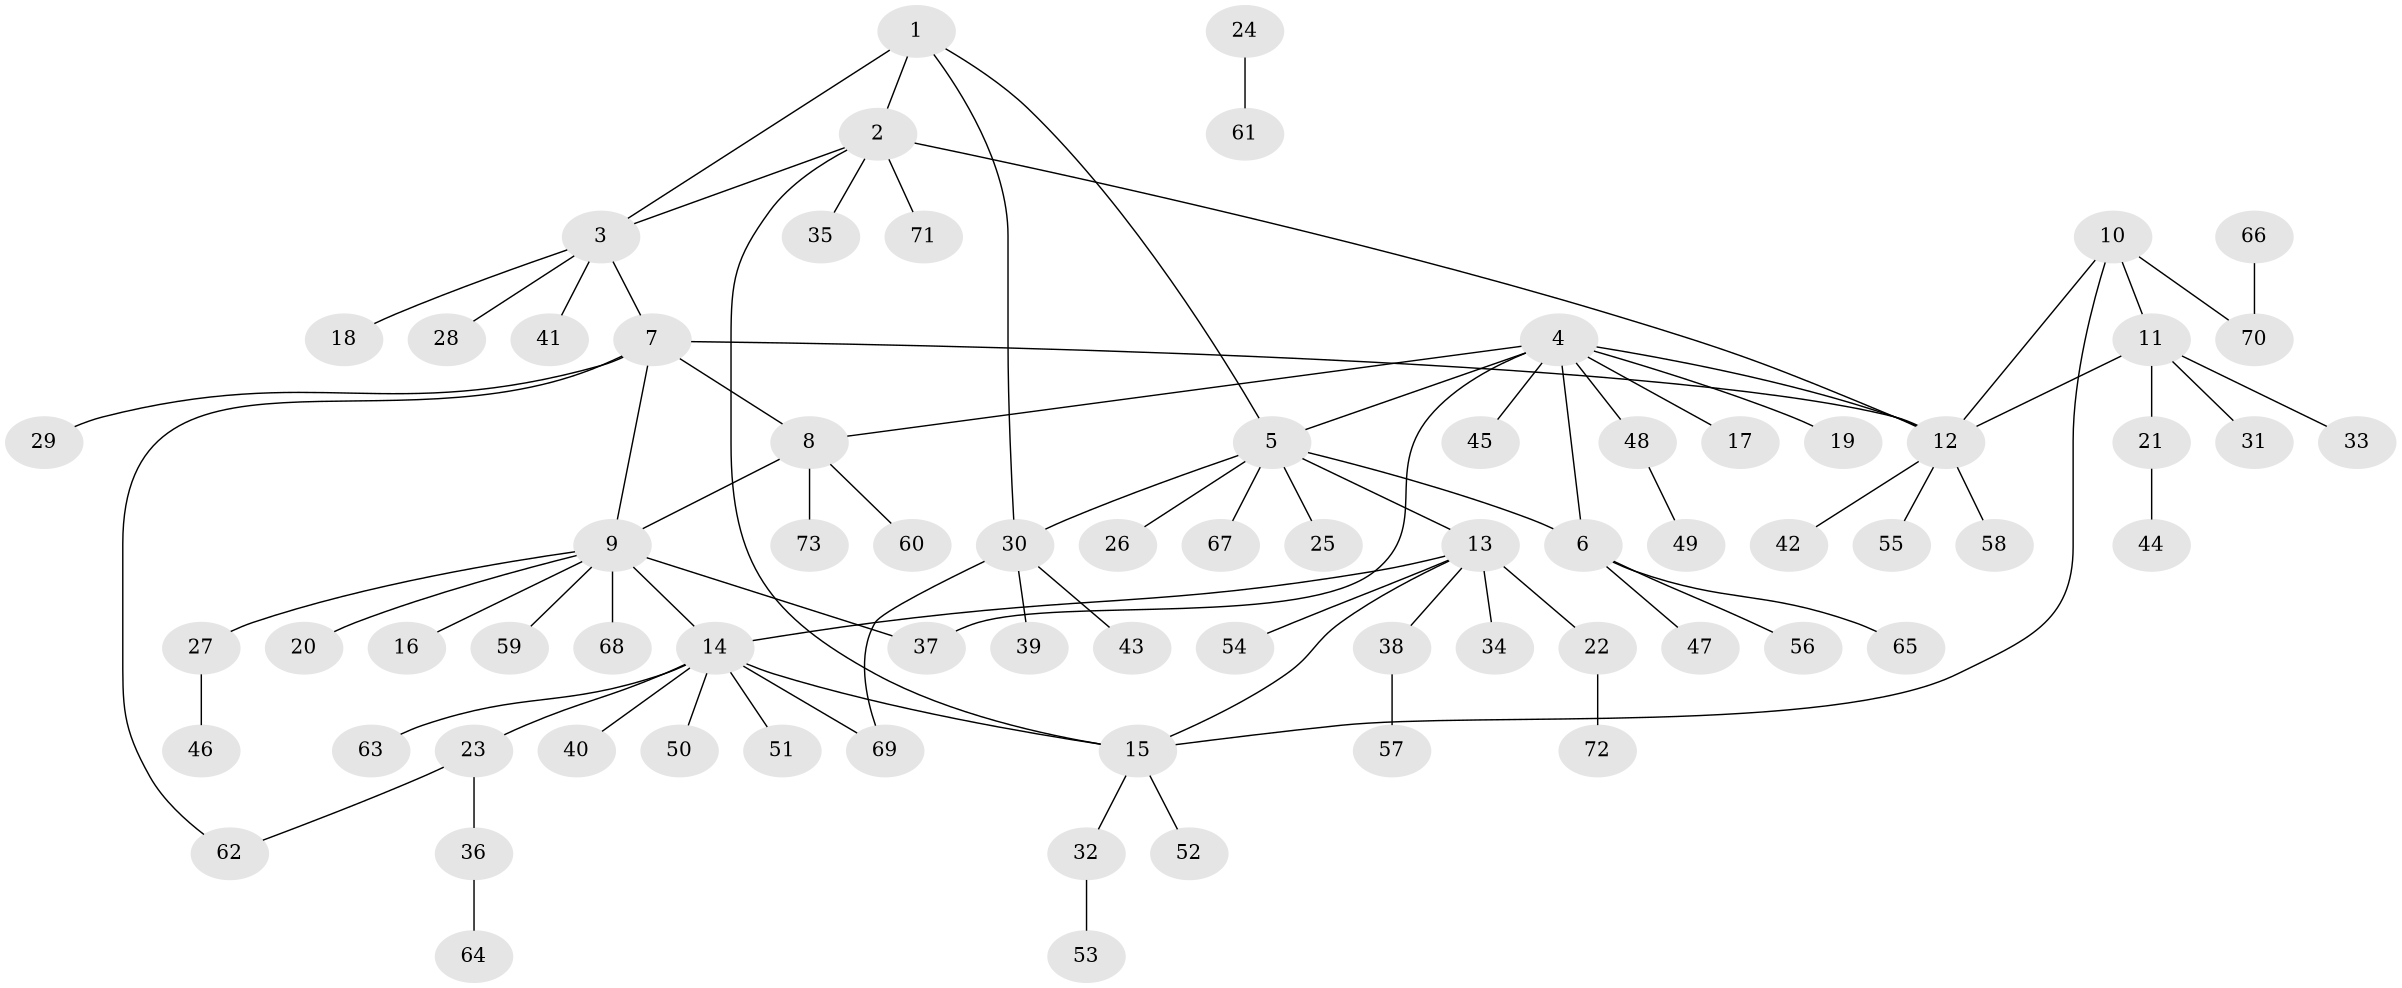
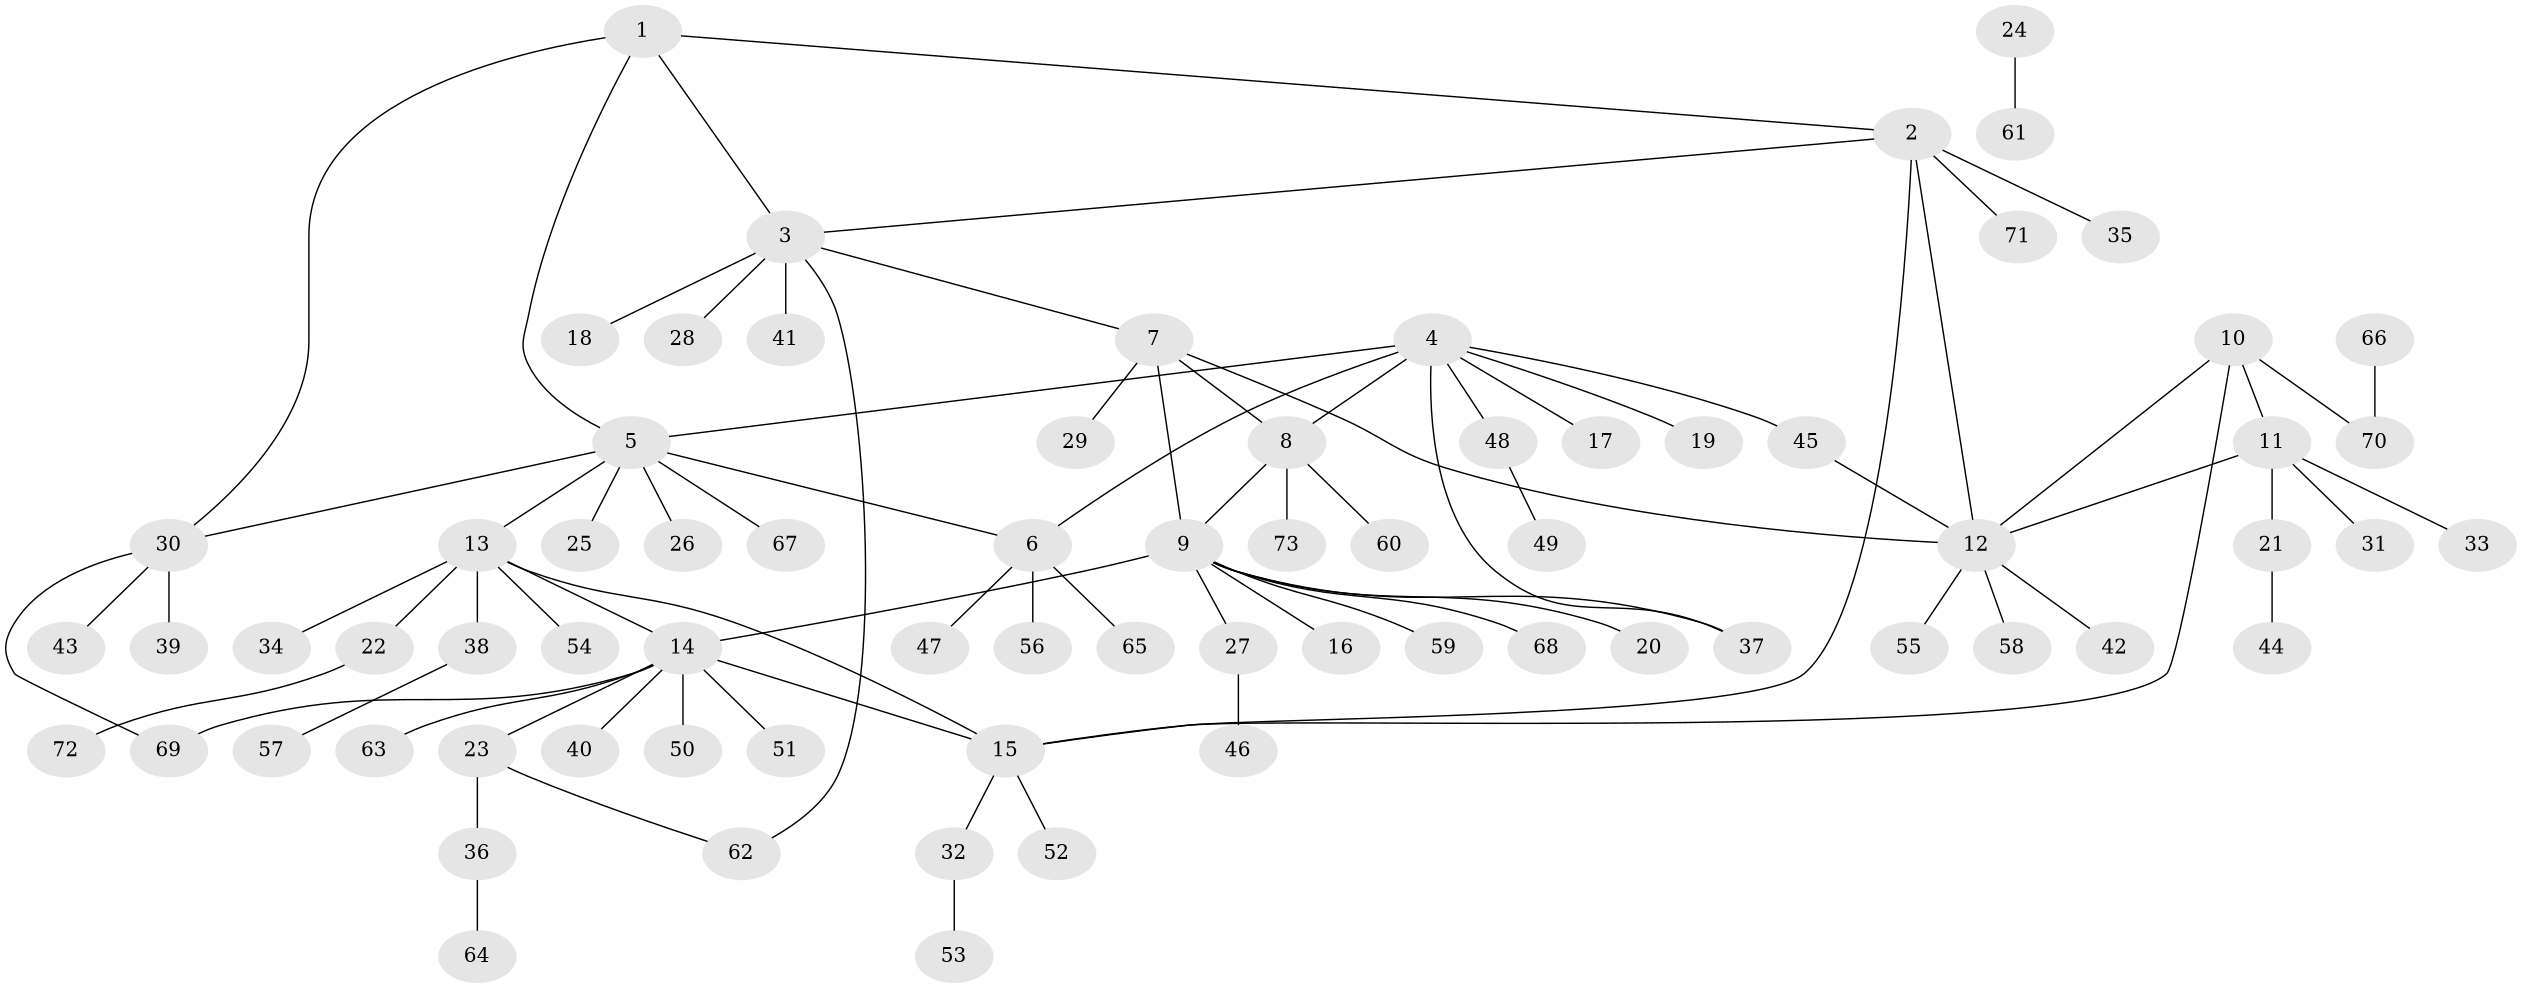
edge "4" -- "12": now "45" -- "12"
edge "7" -- "62": now "3" -- "62"
